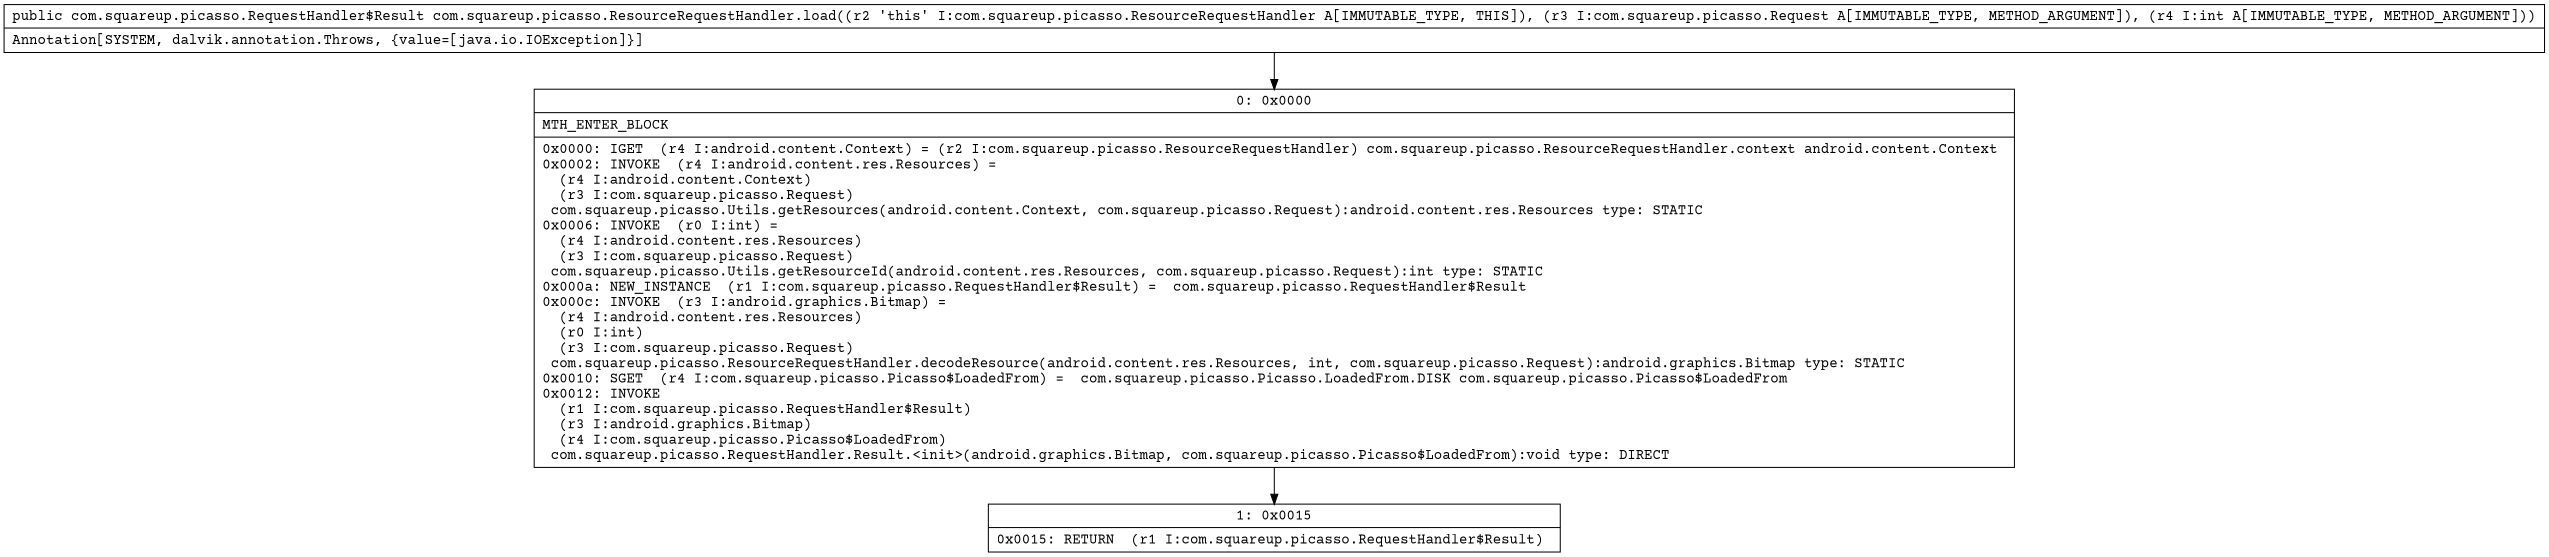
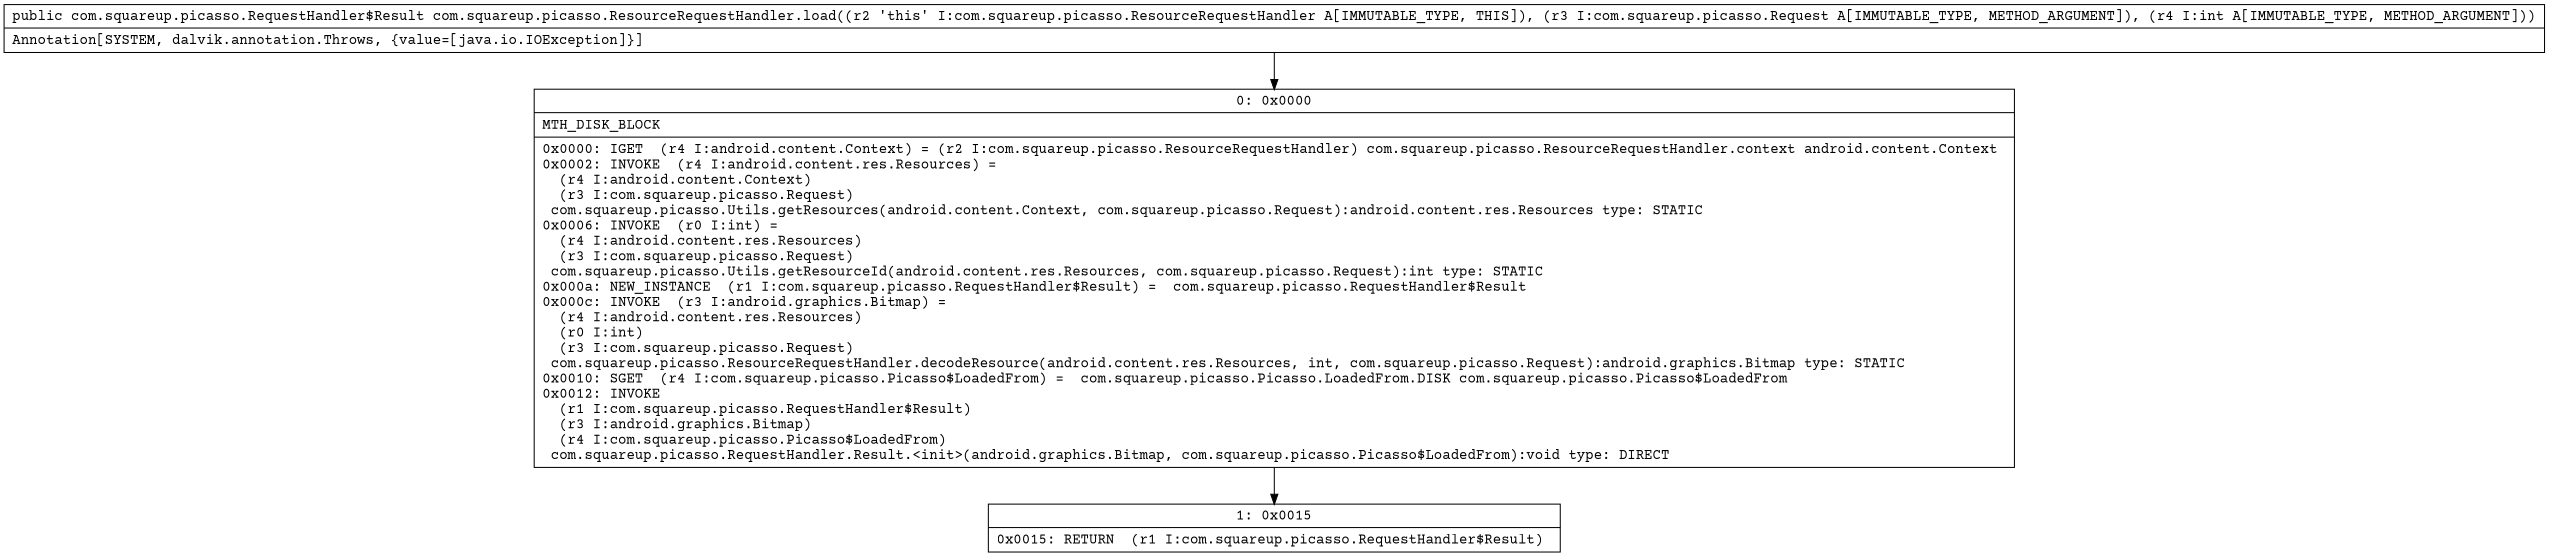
node "0: 0x0000": text "MTH_ENTER_BLOCK" -> "MTH_DISK_BLOCK"
